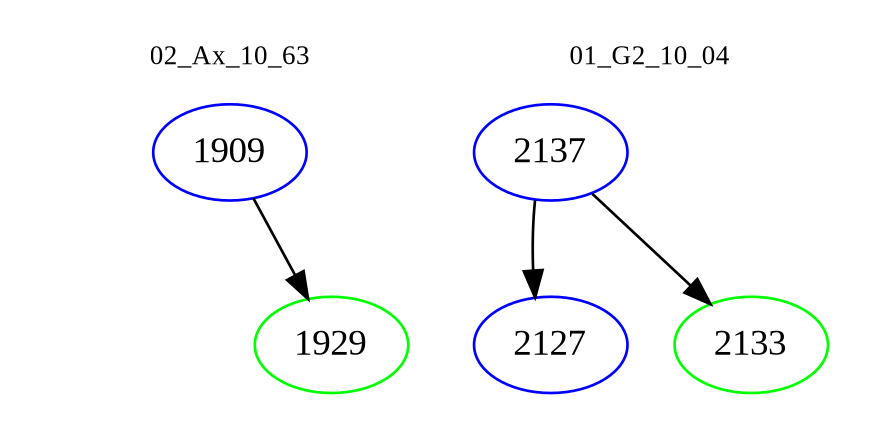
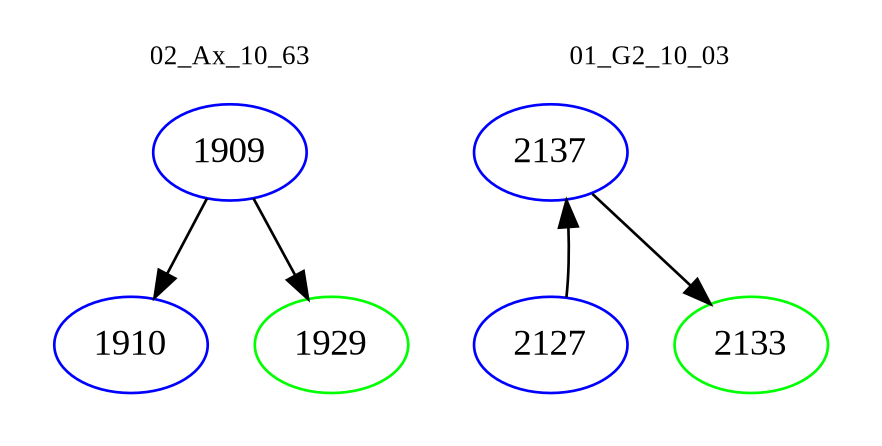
cluster "01_G2_10_04": label "01_G2_10_04" -> "01_G2_10_03"
edge "2137" -> "2127": reversed
node "1910": added
